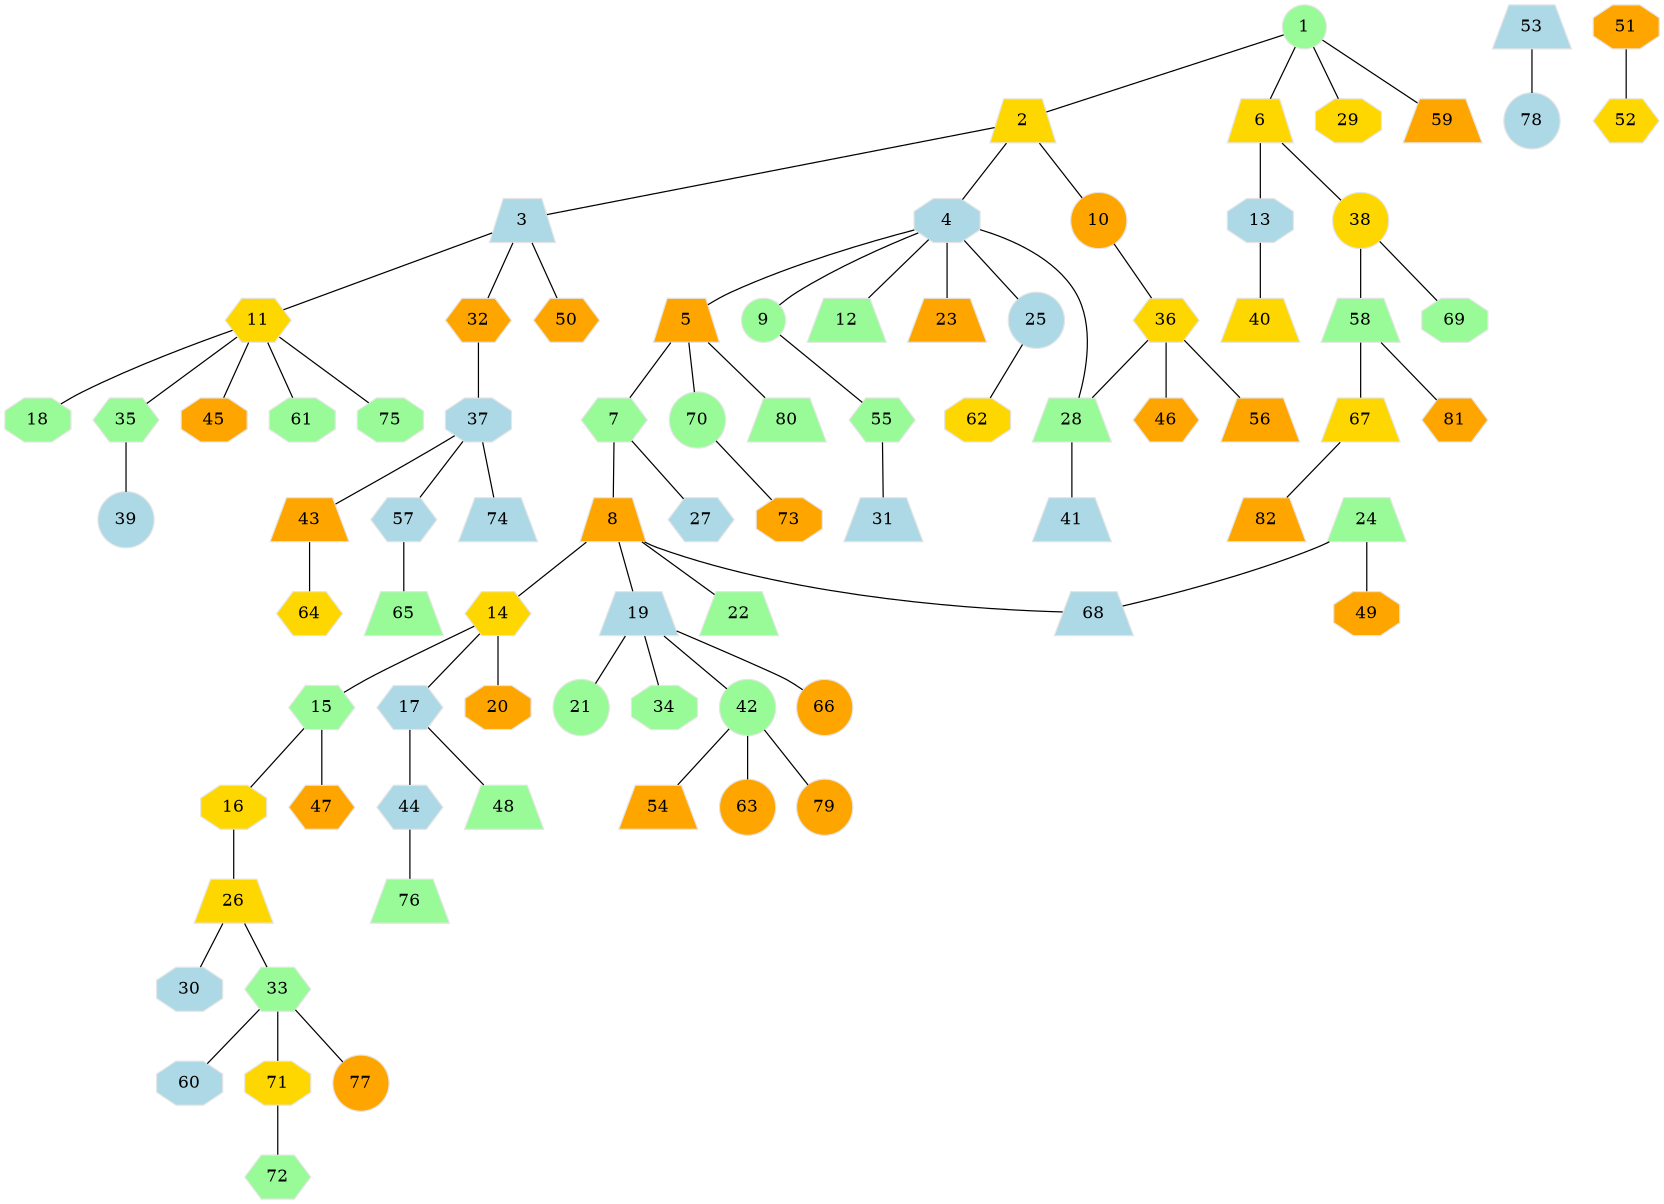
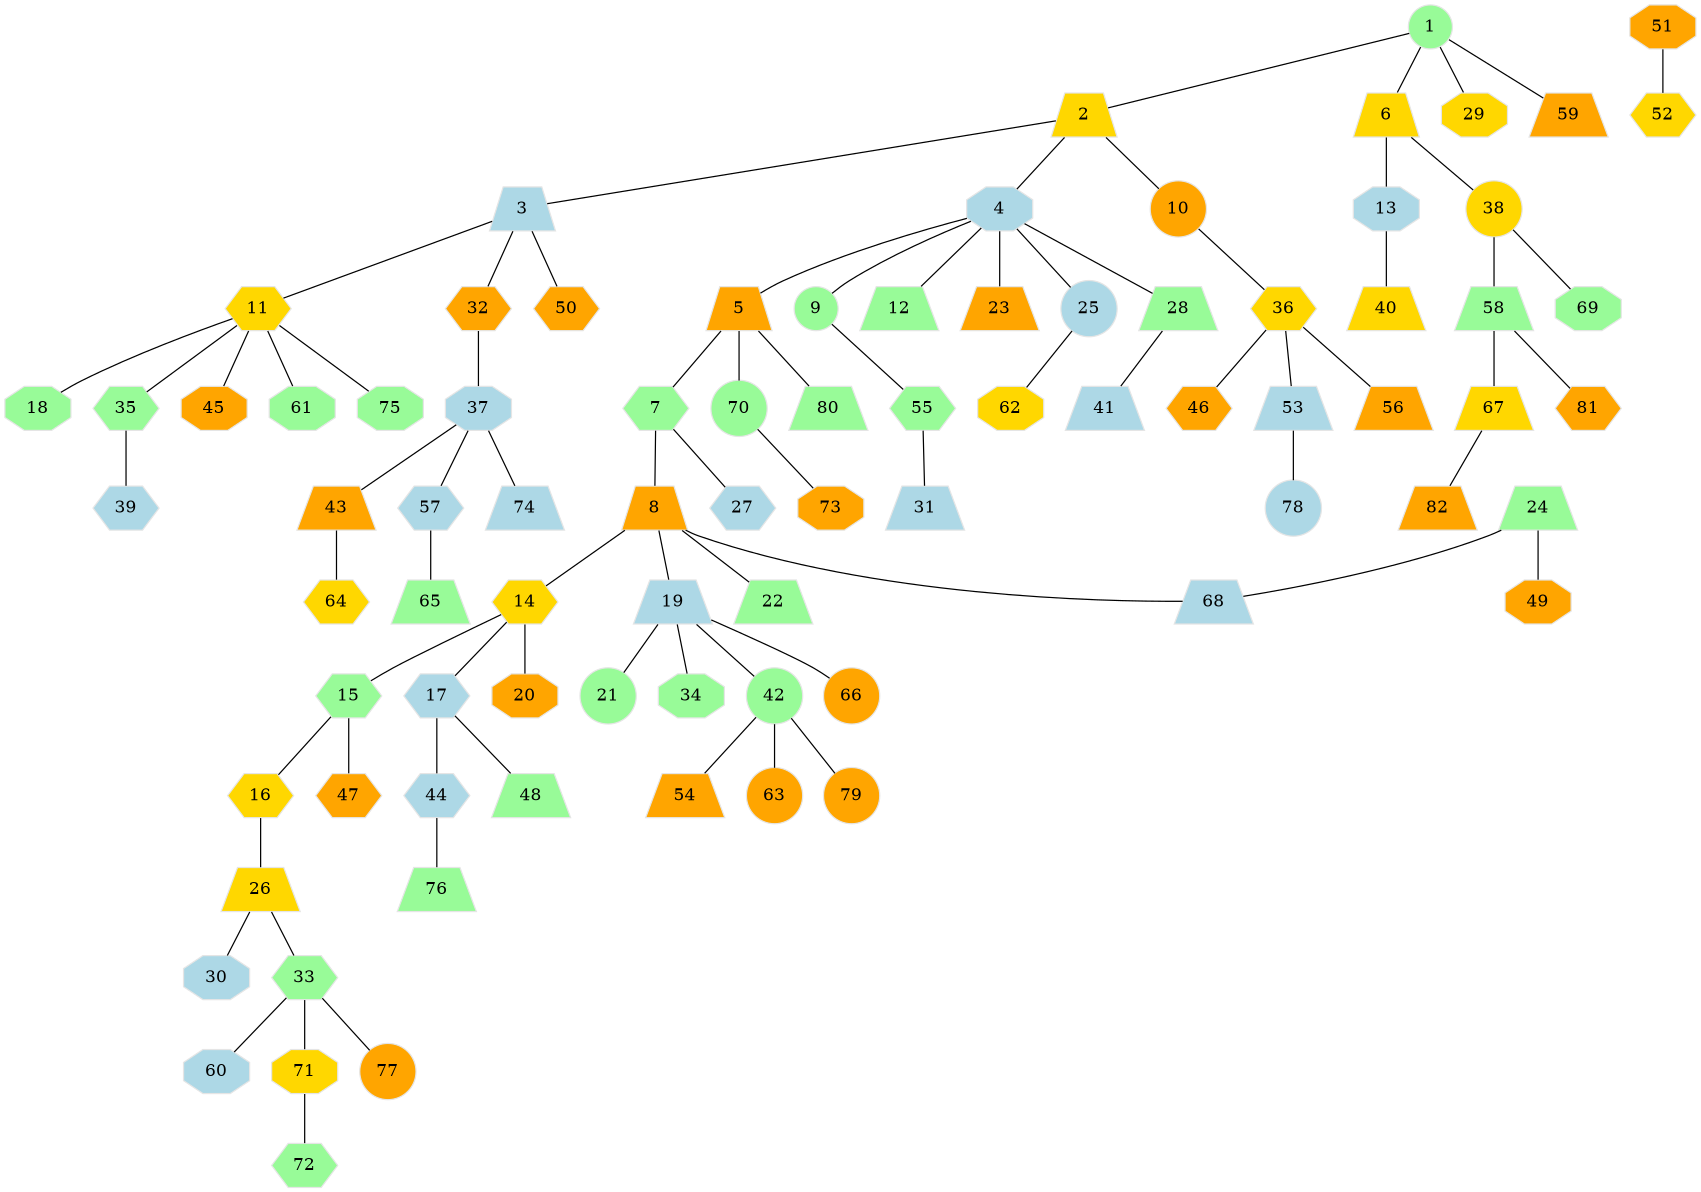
edge "36" -- "28": now "36" -- "53"
node "39": shape circle -> hexagon
node "16": shape octagon -> hexagon
